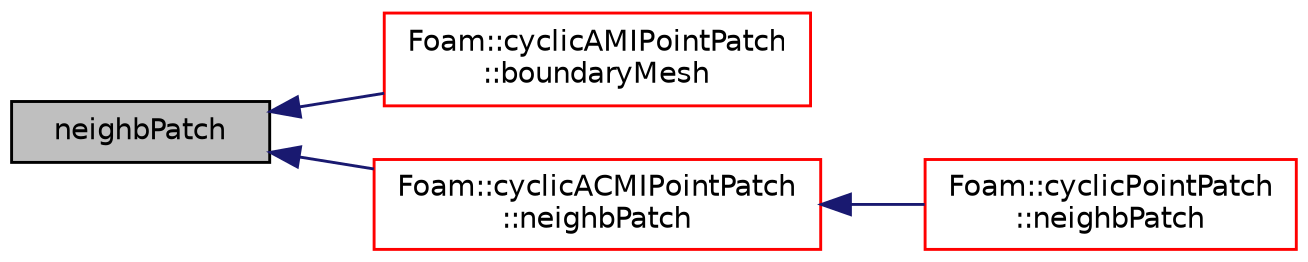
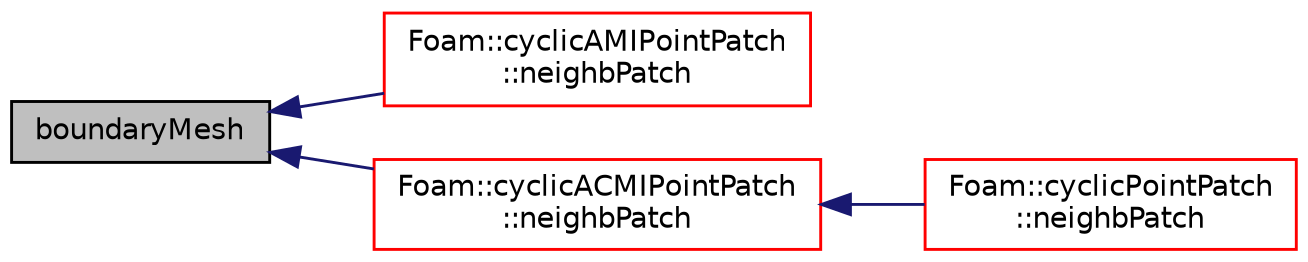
node "Foam::cyclicAMIPointPatch ::boundaryMesh": label "Foam::cyclicAMIPointPatch ::boundaryMesh" -> "Foam::cyclicAMIPointPatch ::neighbPatch"
node "neighbPatch": label "neighbPatch" -> "boundaryMesh"
